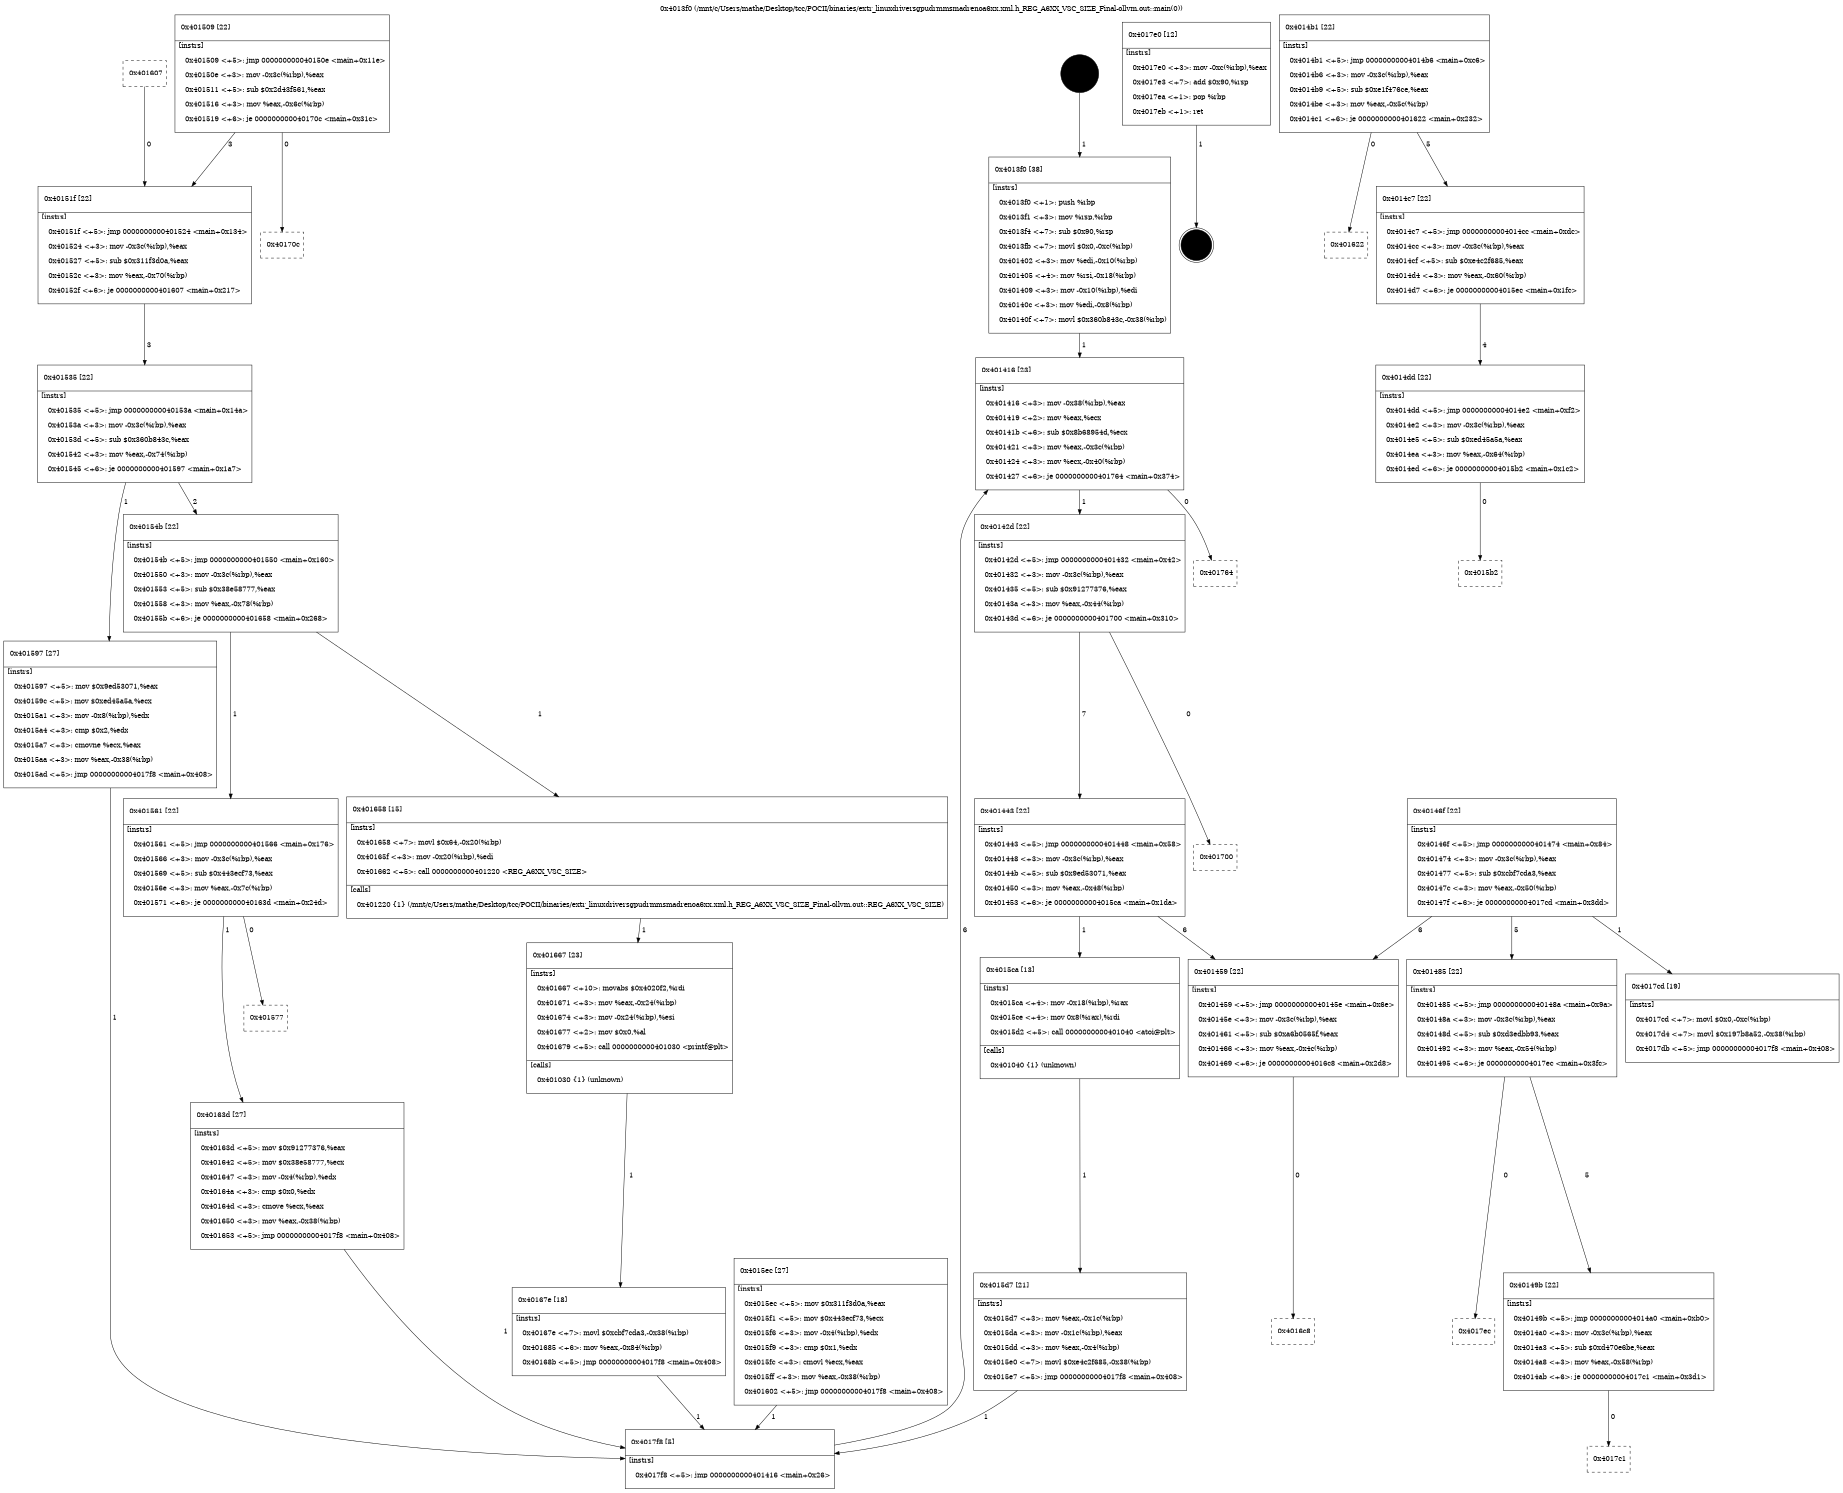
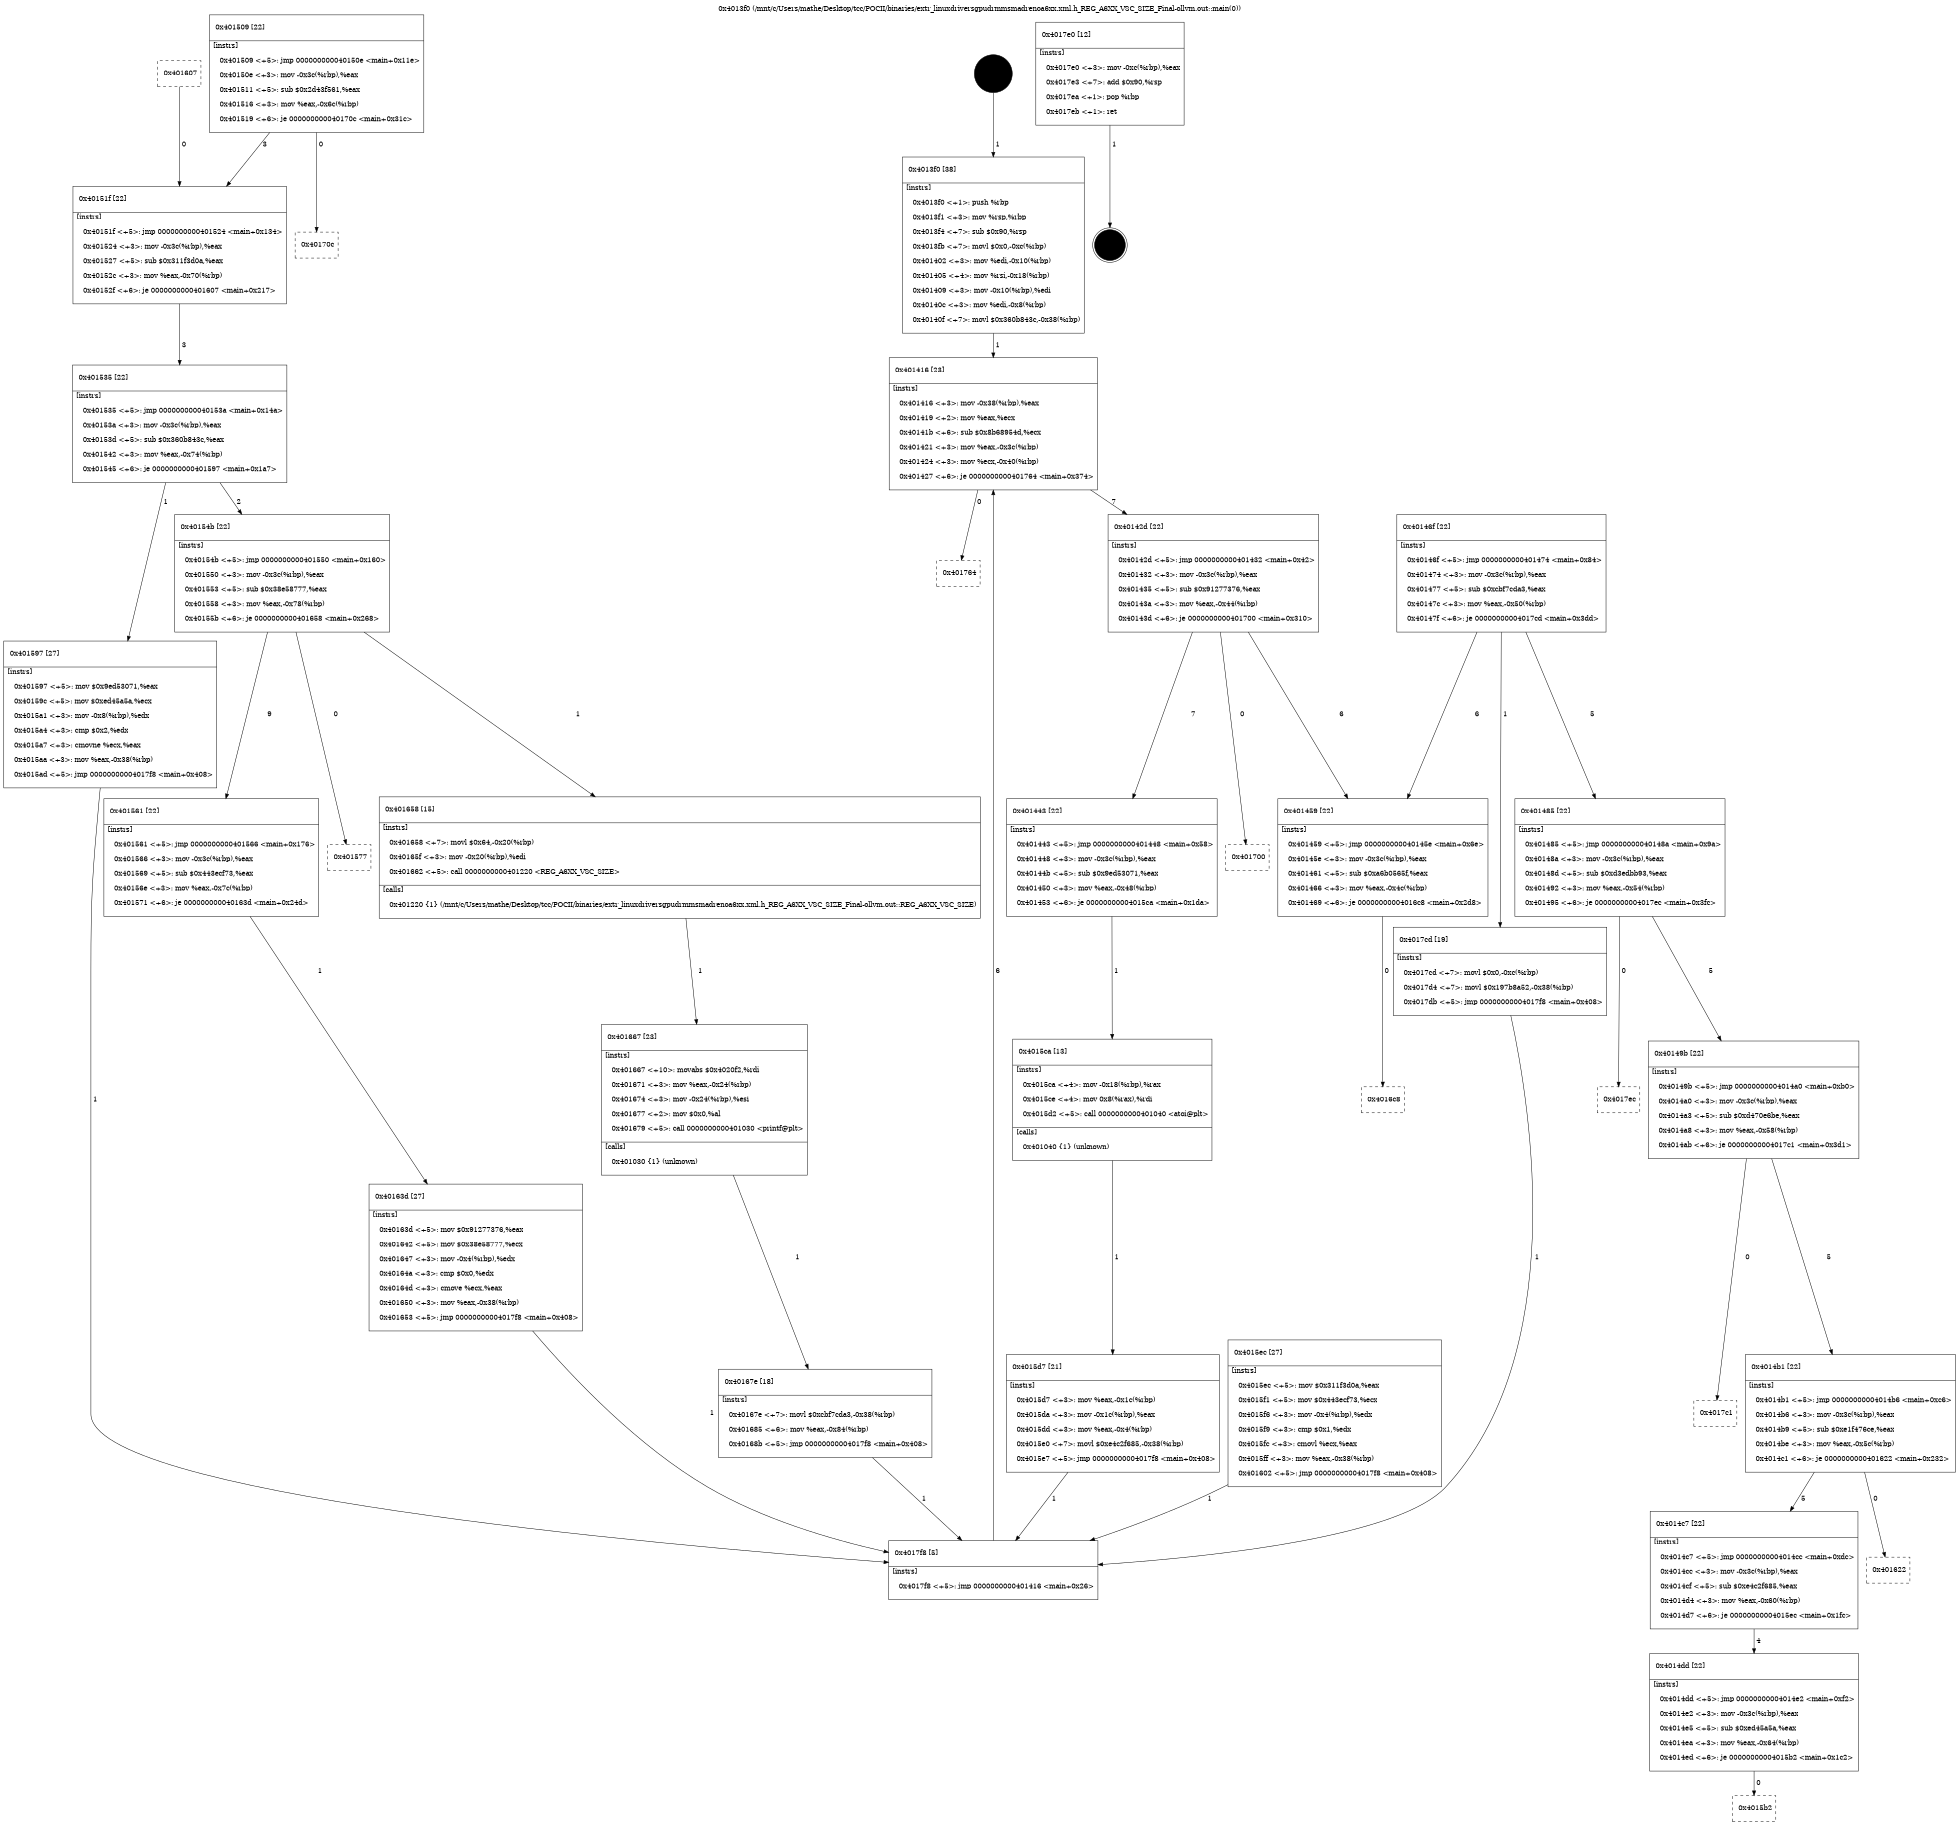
edge "0x401416 [23]" -> "0x40142d [22]": label " 1" -> " 7"
edge "0x40154b [22]" -> "0x401561 [22]": label " 1" -> " 9"
edge "0x401443 [22]" -> "0x401459 [22]": now "0x40142d [22]" -> "0x401459 [22]"
edge "0x401561 [22]" -> "0x401577": now "0x40154b [22]" -> "0x401577"
edge "0x40149b [22]" -> "0x4014b1 [22]": added, label "5"
edge "0x4017cd [19]" -> "0x4017f8 [5]": added, label "1"
